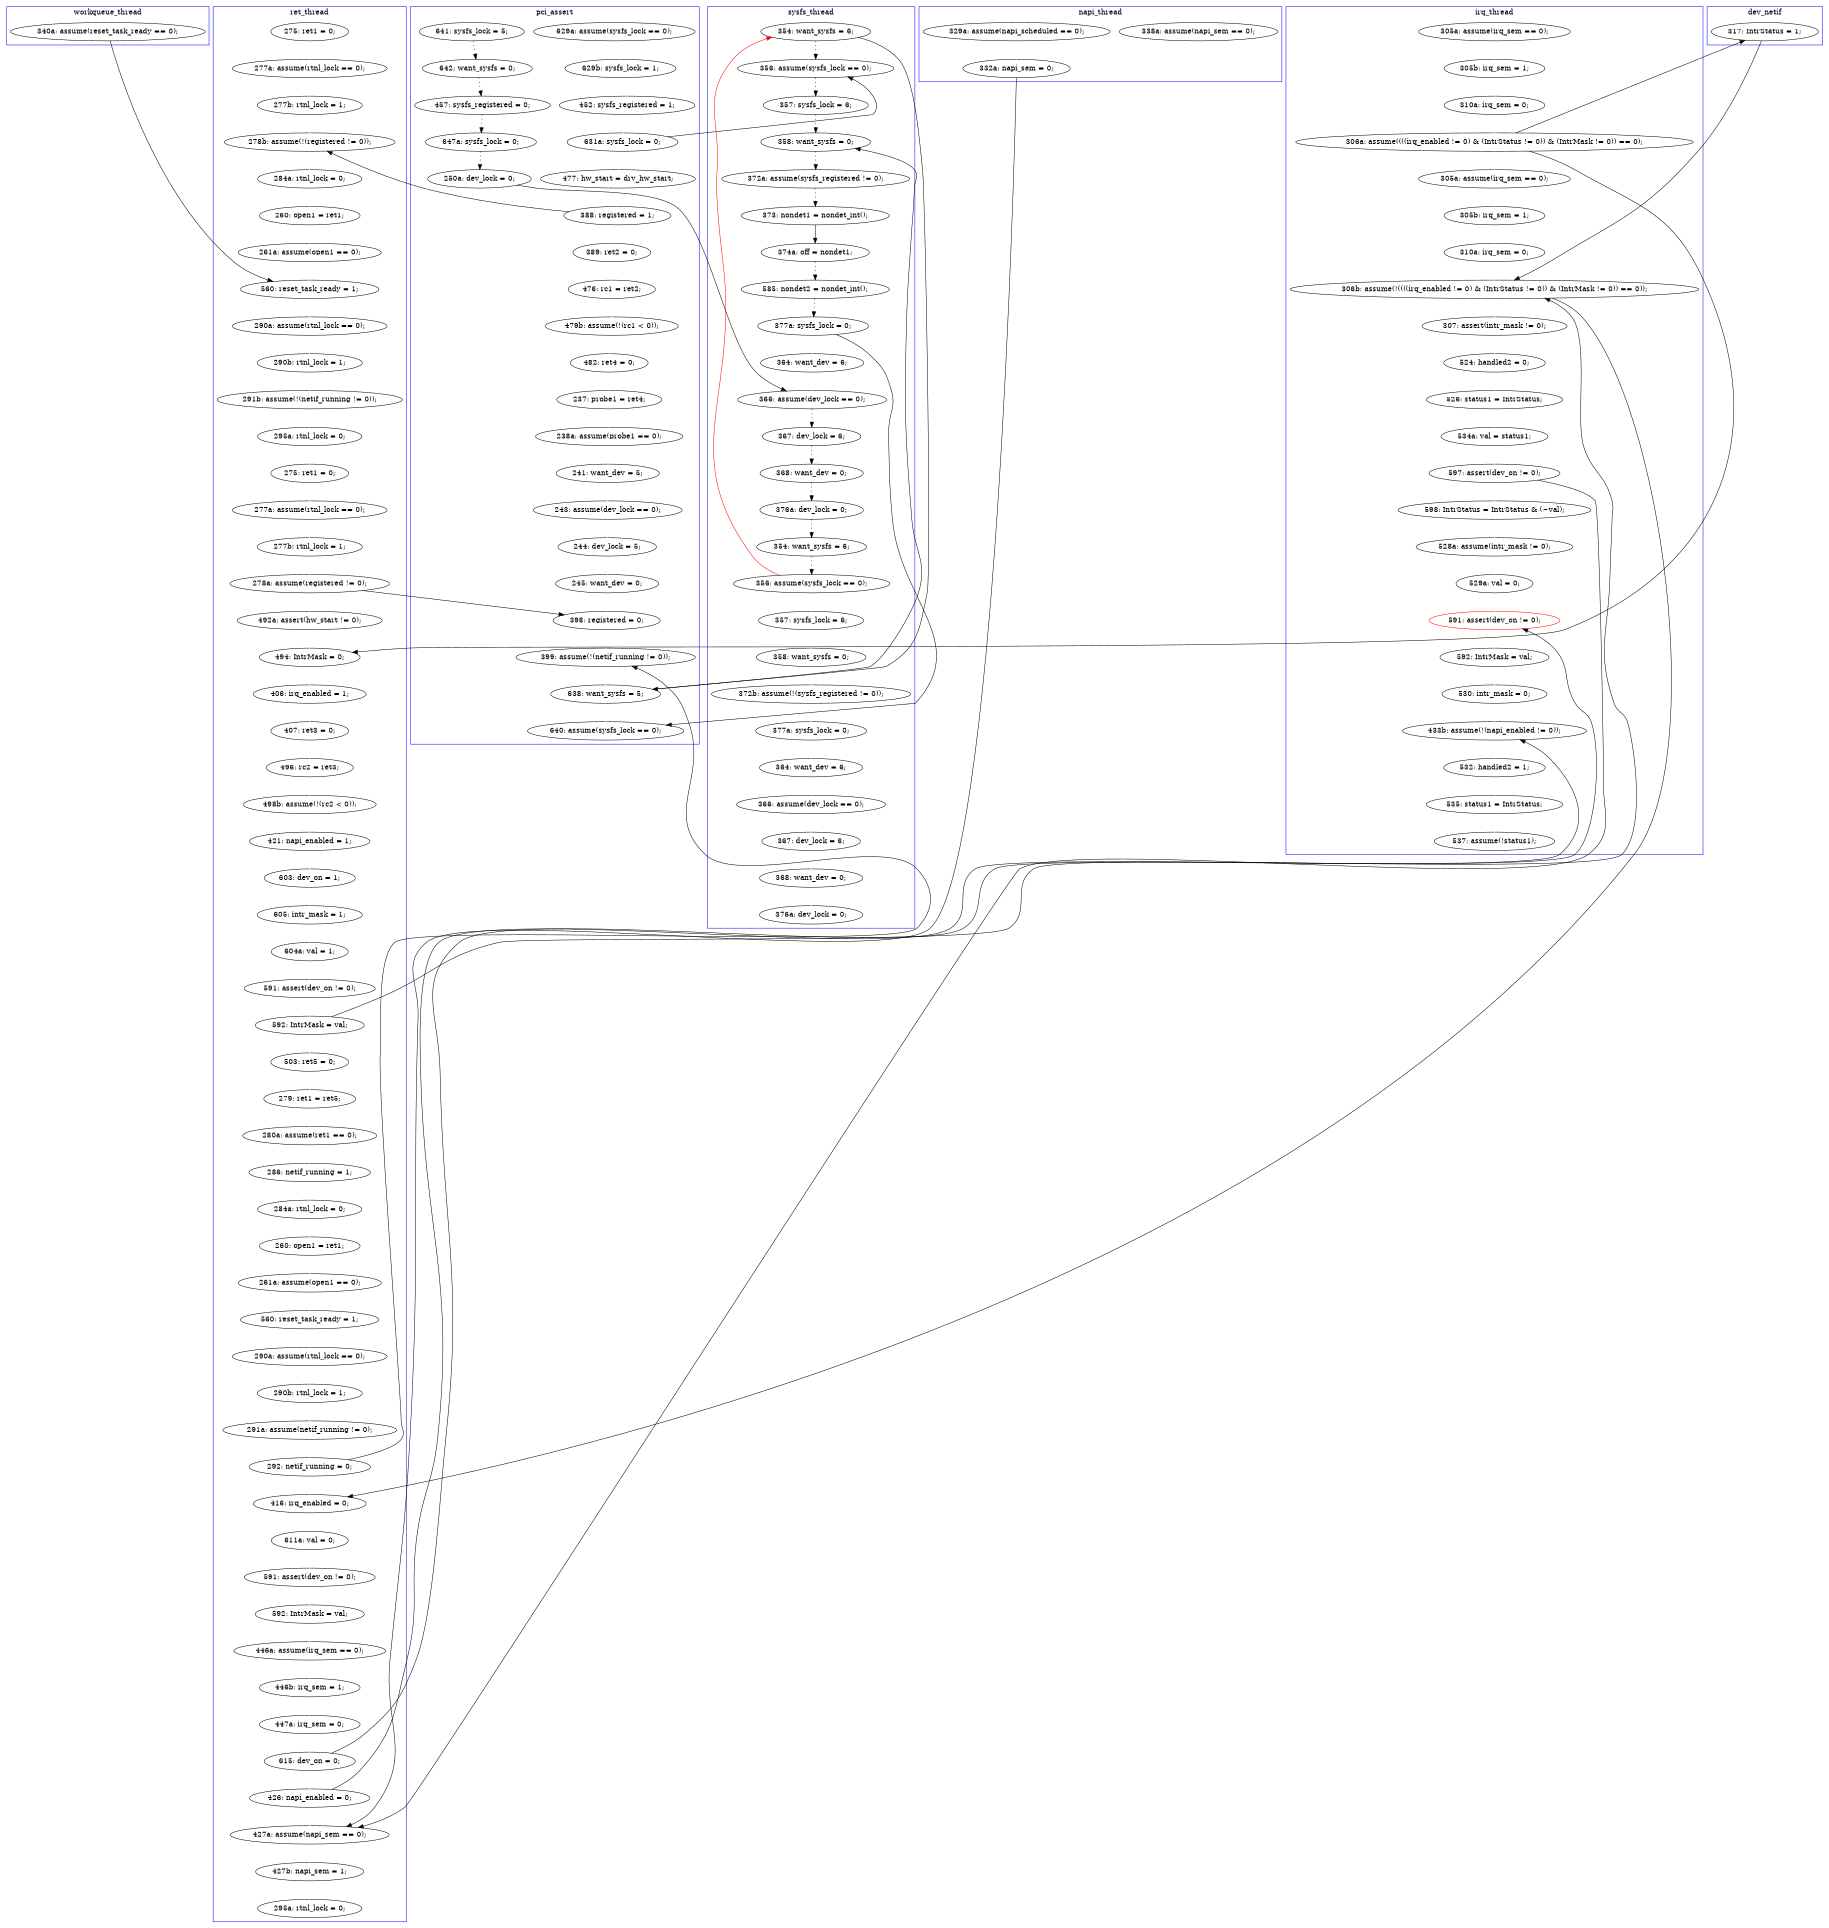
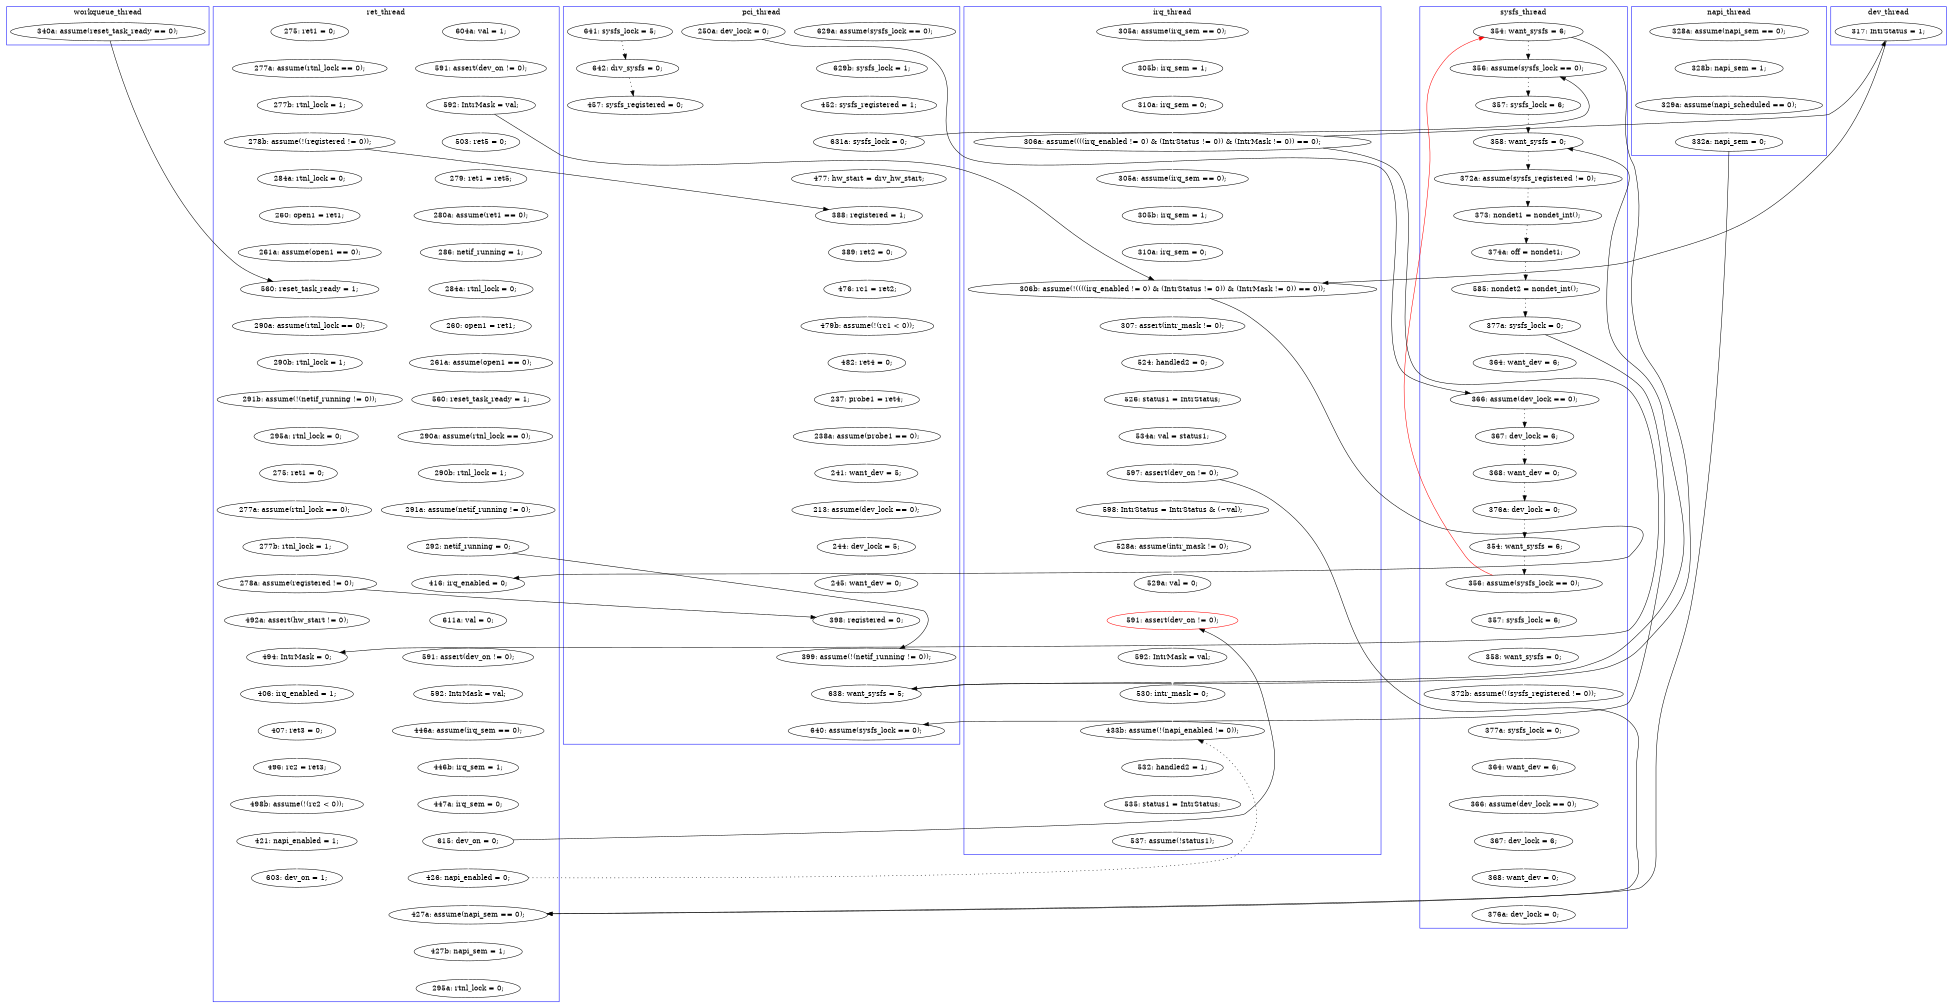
cluster "pci_assert": label "pci_assert" -> "pci_thread"
cluster "dev_netif": label "dev_netif" -> "dev_thread"
node "338a: assume(napi_sem == 0);": label "338a: assume(napi_sem == 0);" -> "328a: assume(napi_sem == 0);"
node "642: want_sysfs = 0;": label "642: want_sysfs = 0;" -> "642: drv_sysfs = 0;"
node "328b: napi_sem = 1;": added
node "647a: sysfs_lock = 0;": removed
edge "388: registered = 1;" -> "278b: assume(!(registered != 0));": reversed
edge "373: nondet1 = nondet_int();" -> "374a: off = nondet1;": style solid -> dotted
node "243: assume(dev_lock == 0);": label "243: assume(dev_lock == 0);" -> "213: assume(dev_lock == 0);"
node "605: intr_mask = 1;": removed
edge "426: napi_enabled = 0;" -> "433b: assume(!(napi_enabled != 0));": style solid -> dotted
